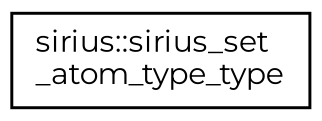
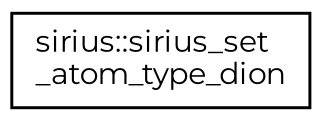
node "sirius::sirius_set _atom_type_type": label "sirius::sirius_set _atom_type_type" -> "sirius::sirius_set _atom_type_dion"
